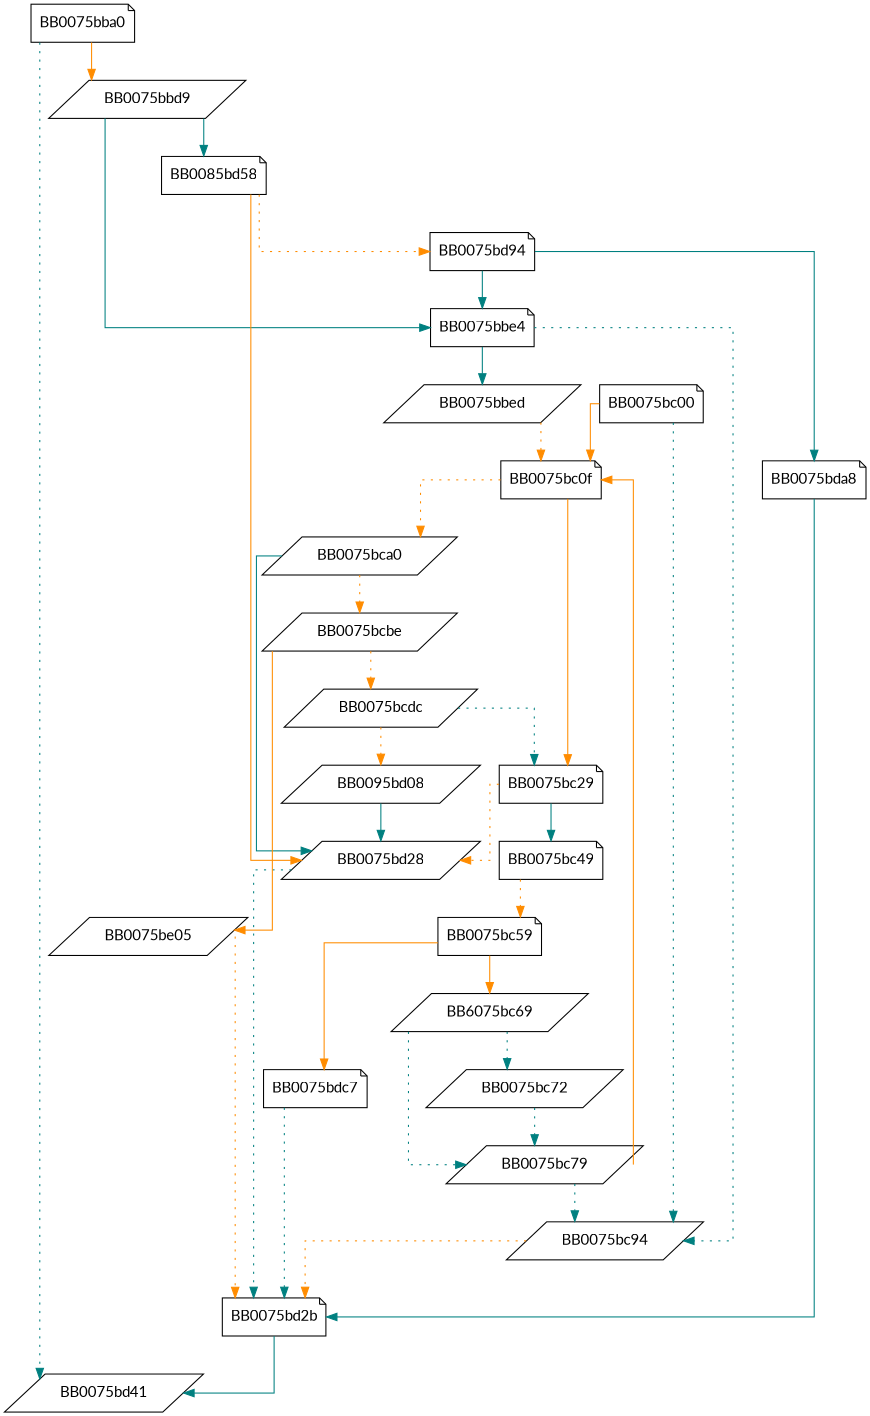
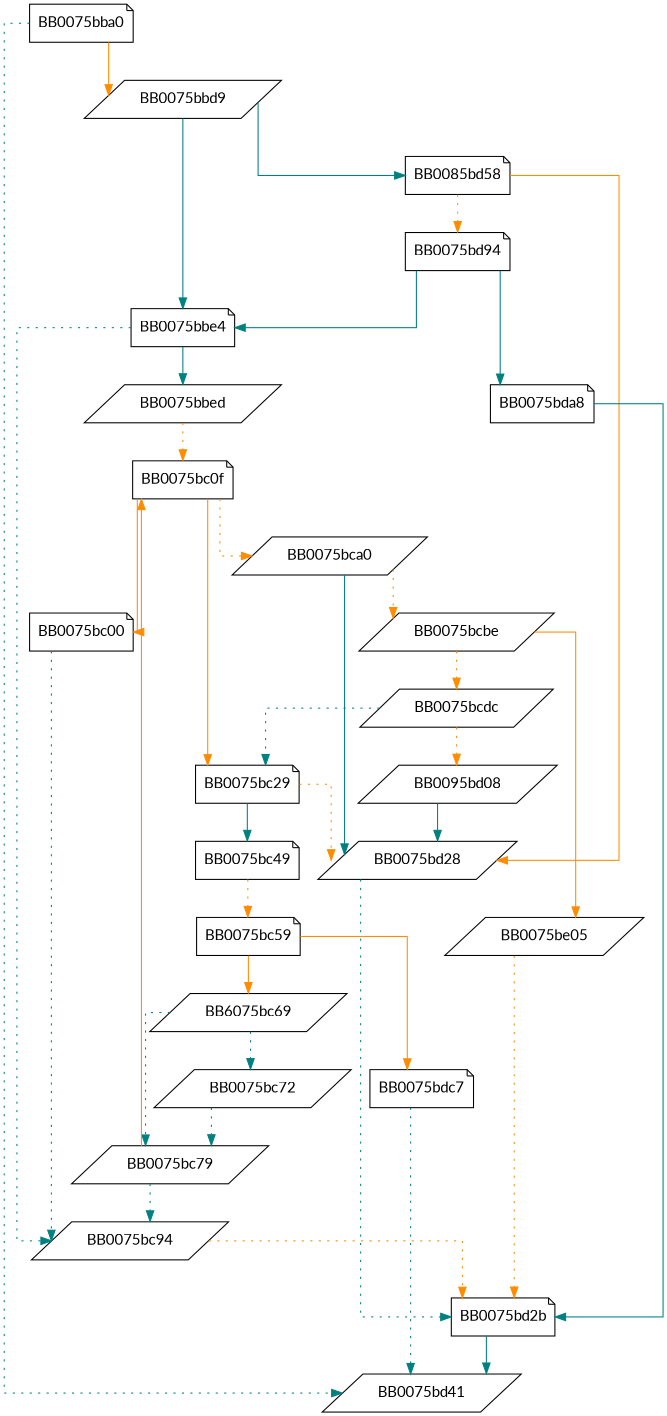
edge "BB0075bc00" -> "BB0075bc0f": reversed
edge "BB0075bdc7" -> "BB0075bd2b": now "BB0075bdc7" -> "BB0075bd41"
